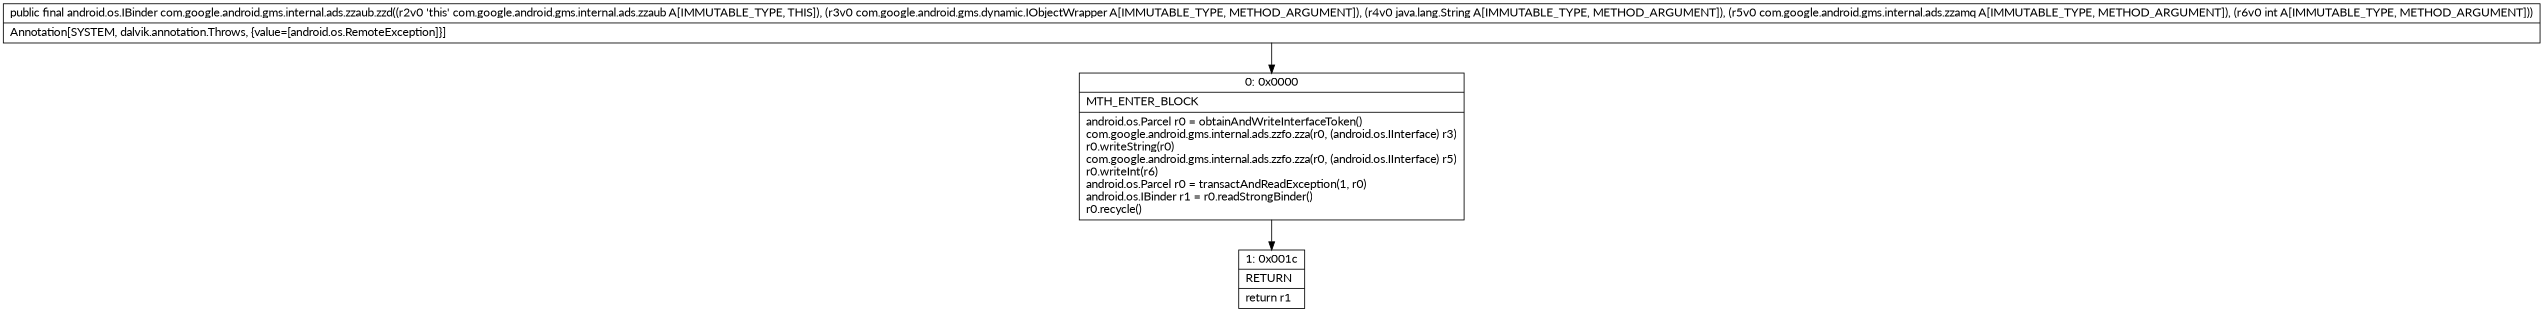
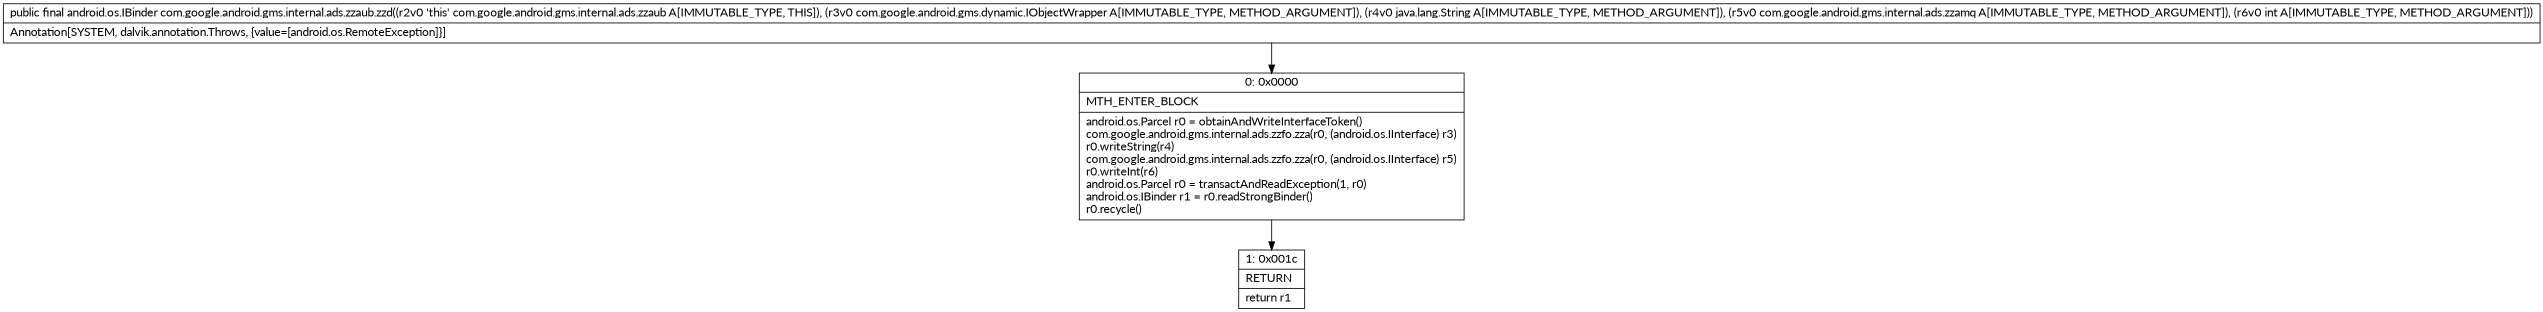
node "0: 0x0000": text "r0.writeString(r0)" -> "r0.writeString(r4)"
